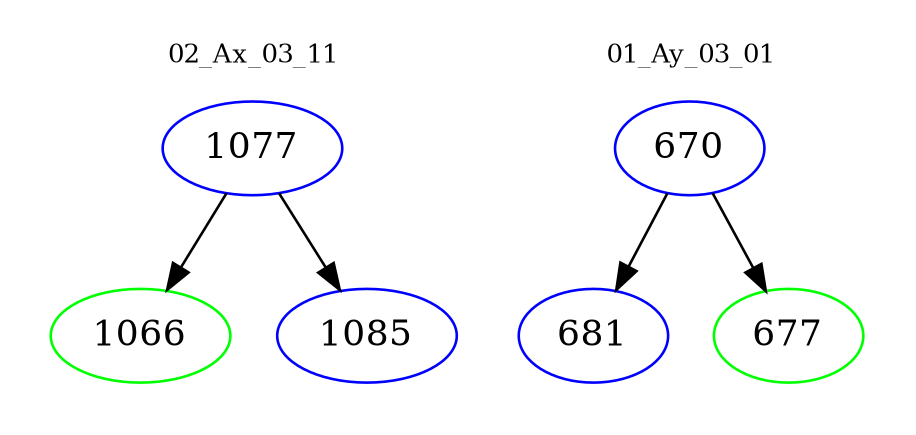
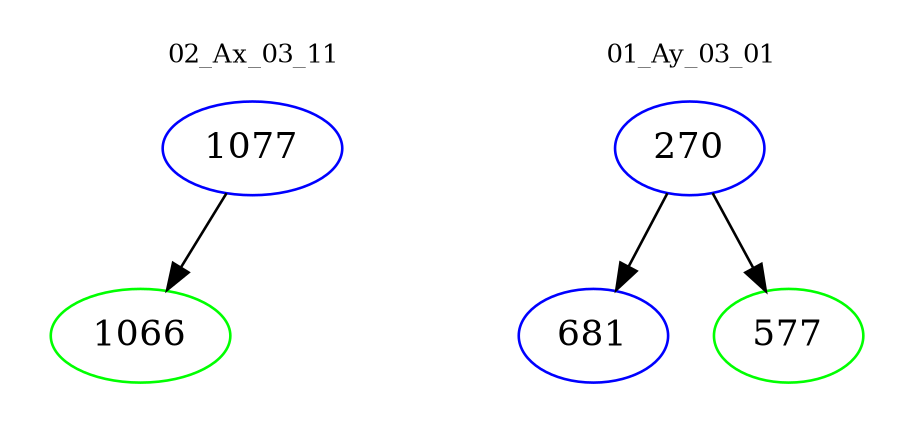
node "670": label "670" -> "270"
node "1085": removed
node "677": label "677" -> "577"
